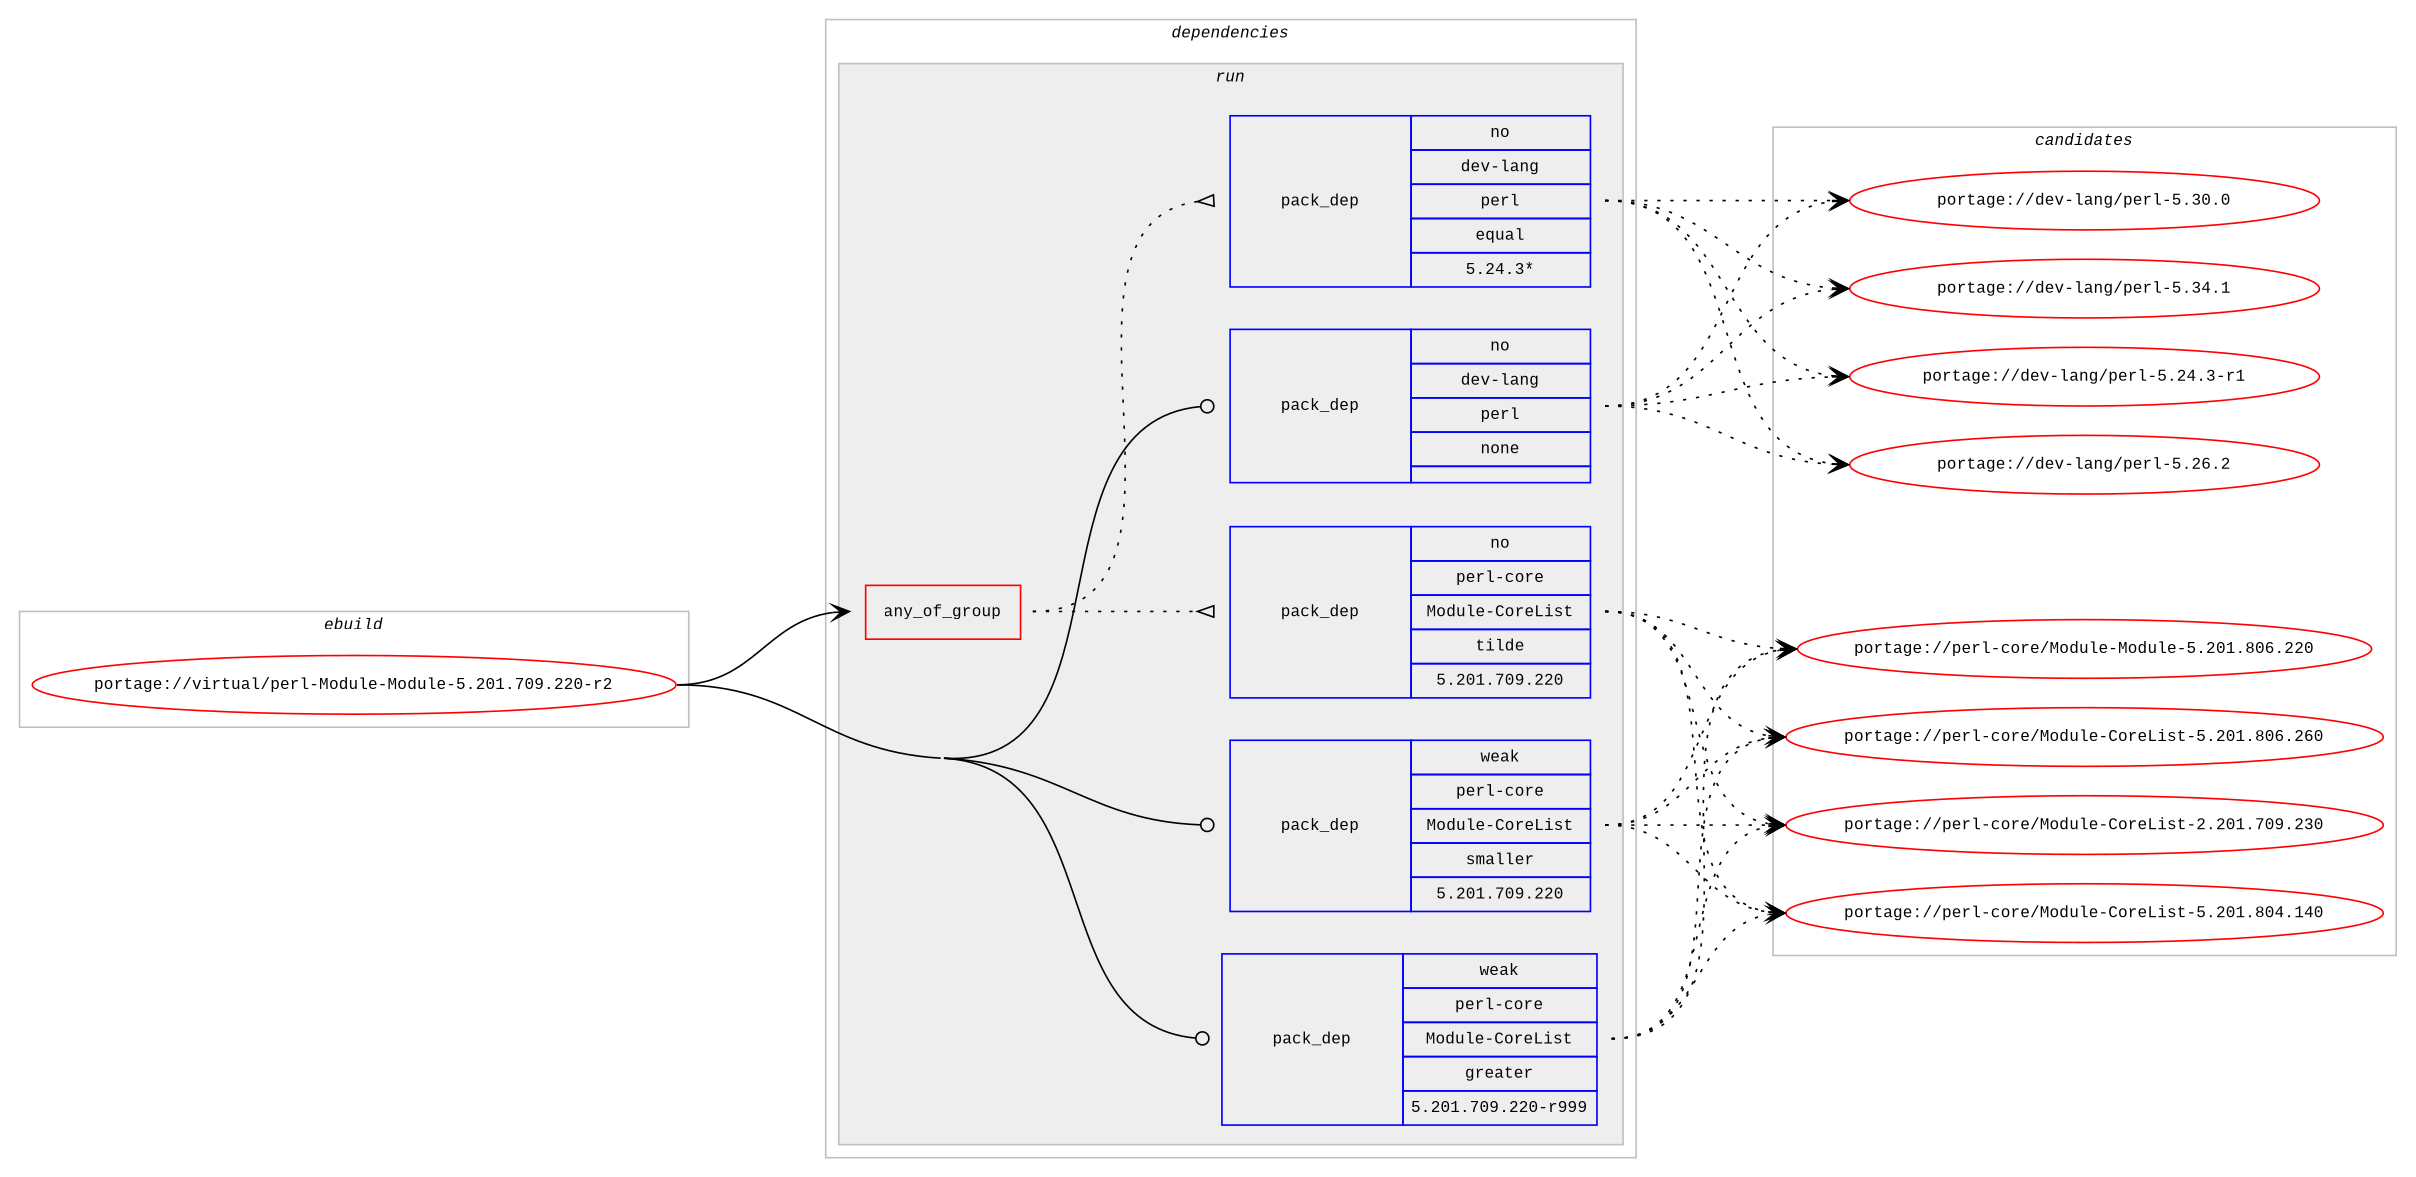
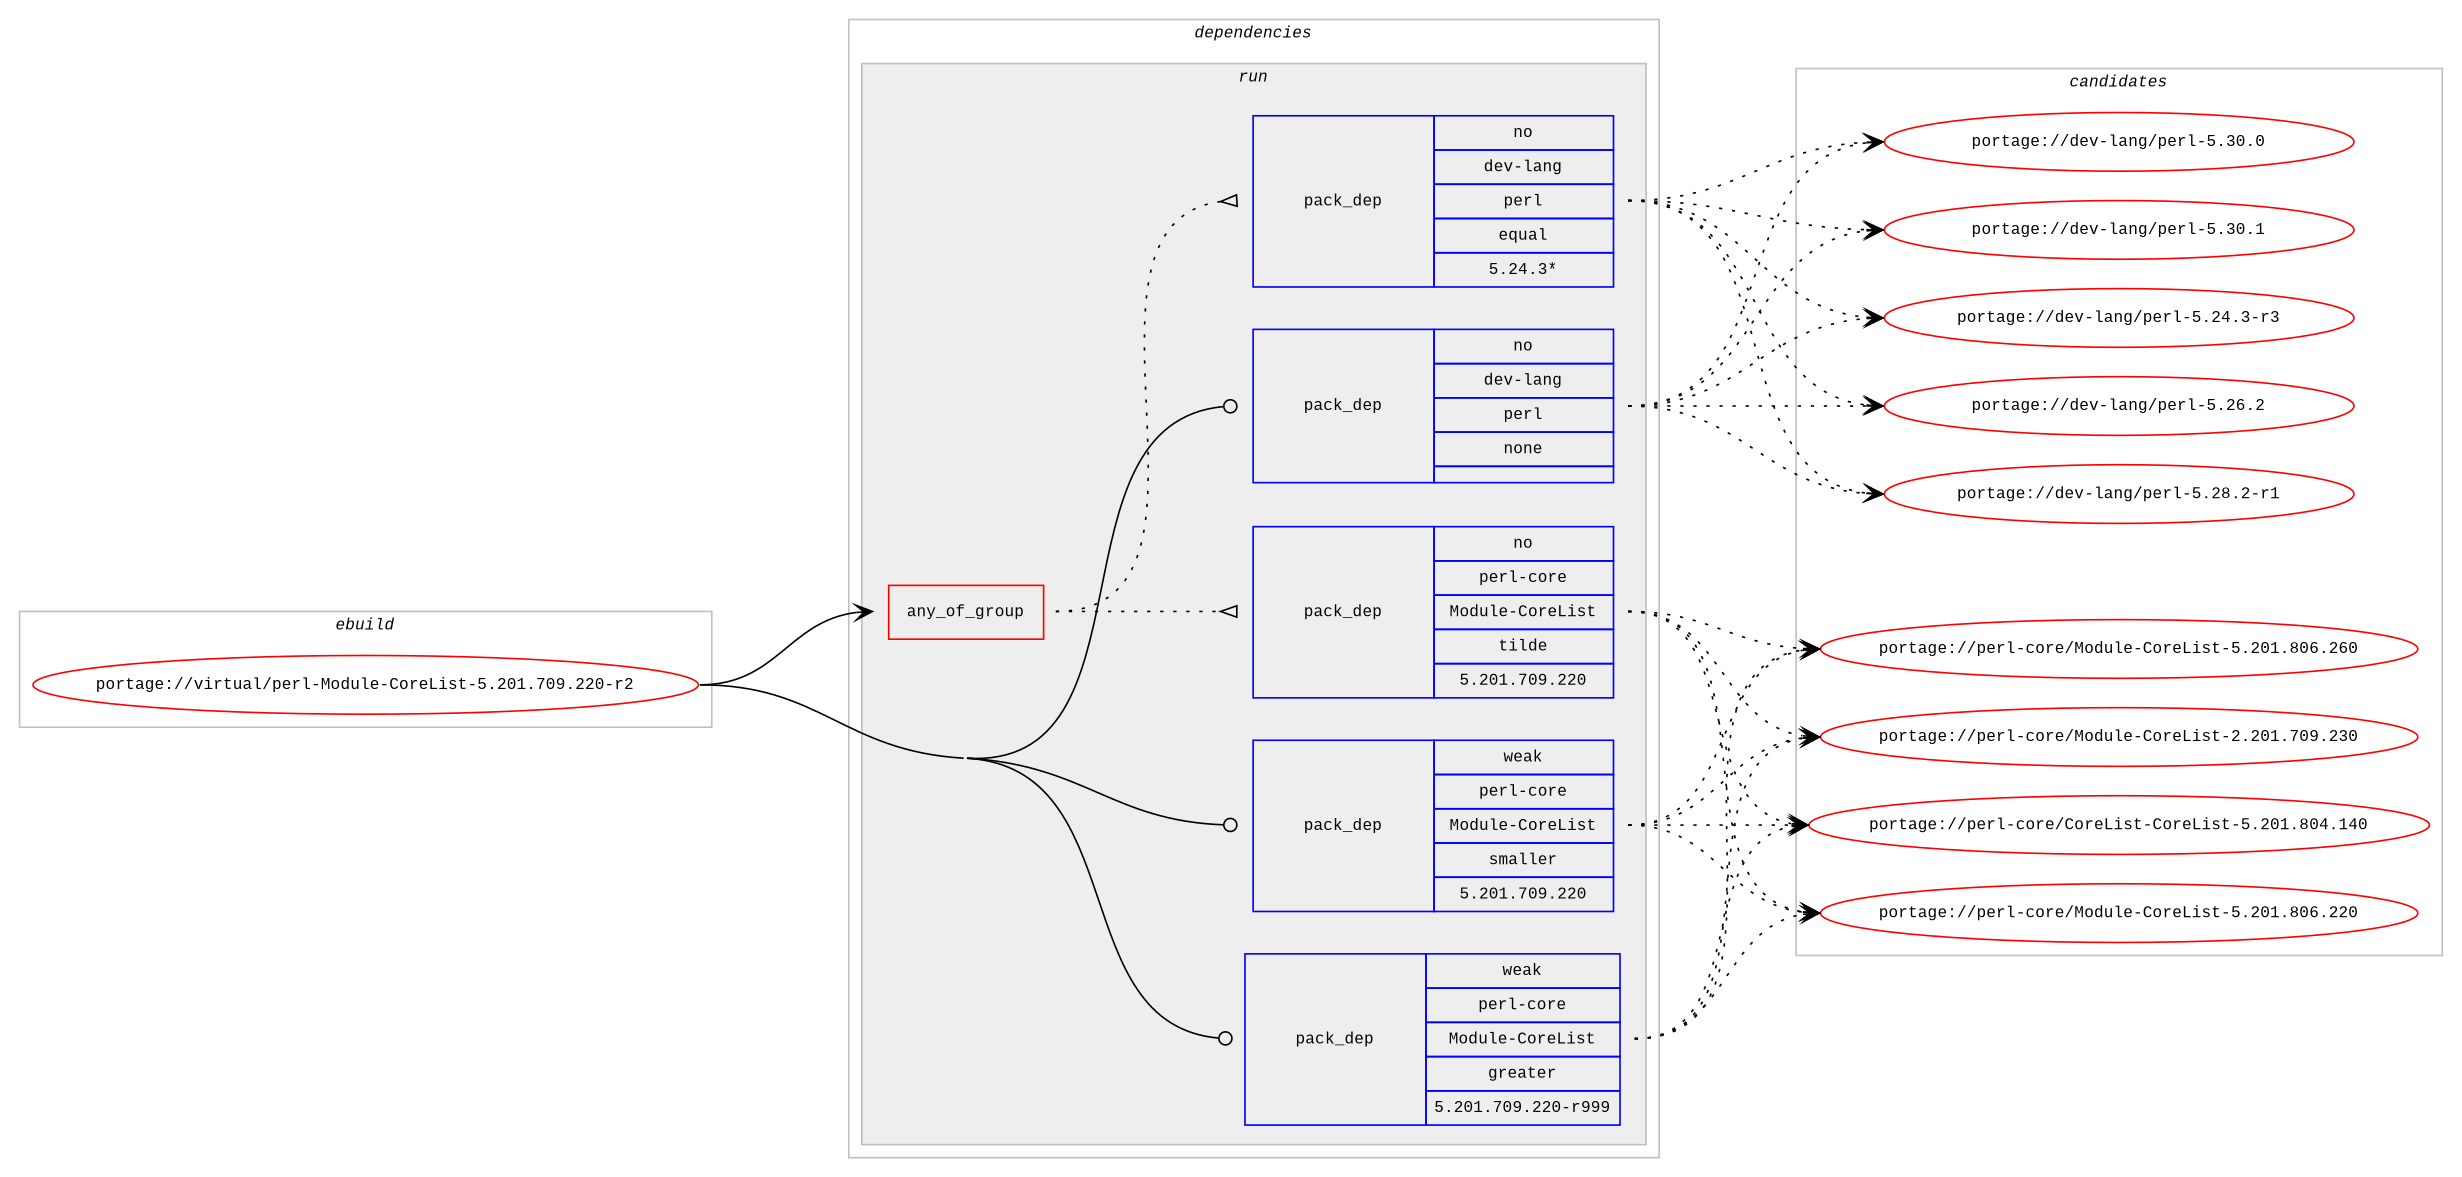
node "portage://dev-lang/perl-5.34.1": label "portage://dev-lang/perl-5.34.1" -> "portage://dev-lang/perl-5.30.1"
node "portage://dev-lang/perl-5.24.3-r1": label "portage://dev-lang/perl-5.24.3-r1" -> "portage://dev-lang/perl-5.24.3-r3"
node "portage://dev-lang/perl-5.28.2-r1": added
node "portage://perl-core/Module-Module-5.201.806.220": label "portage://perl-core/Module-Module-5.201.806.220" -> "portage://perl-core/Module-CoreList-5.201.806.220"
node "portage://virtual/perl-Module-Module-5.201.709.220-r2": label "portage://virtual/perl-Module-Module-5.201.709.220-r2" -> "portage://virtual/perl-Module-CoreList-5.201.709.220-r2"
node "portage://perl-core/Module-CoreList-5.201.804.140": label "portage://perl-core/Module-CoreList-5.201.804.140" -> "portage://perl-core/CoreList-CoreList-5.201.804.140"
